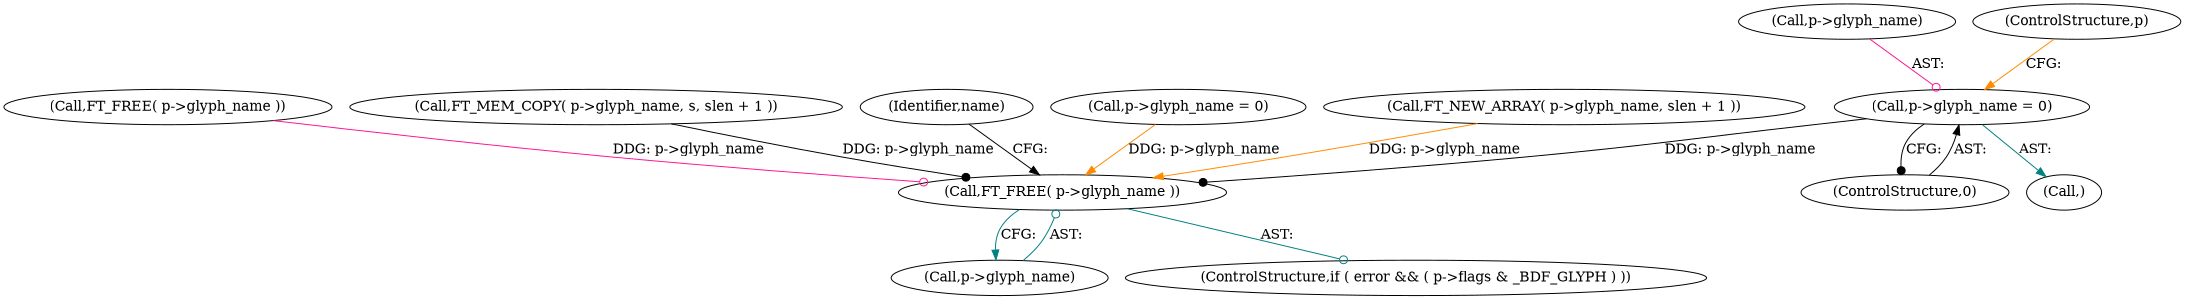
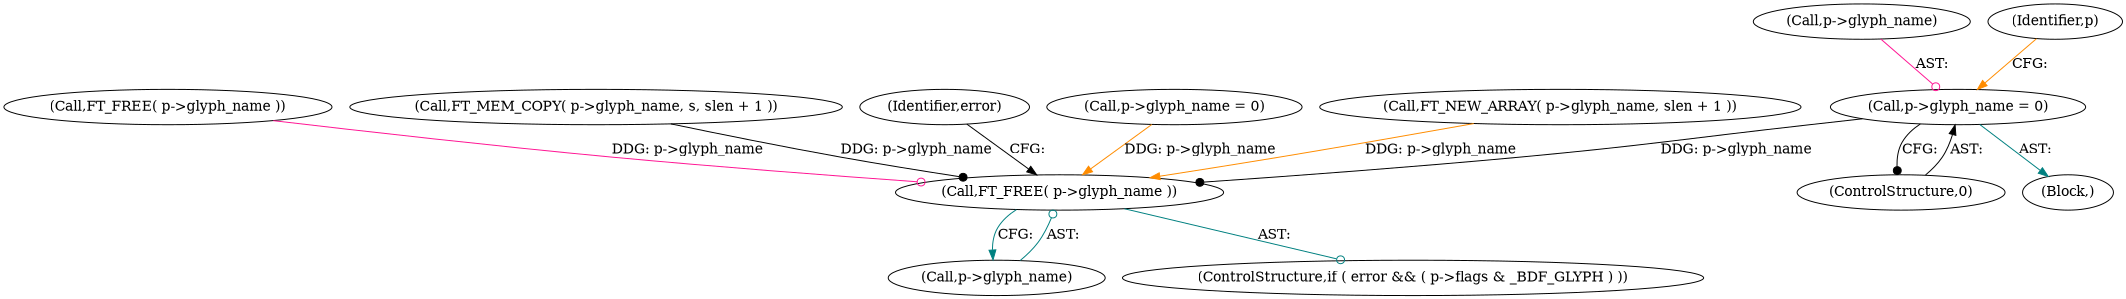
node "(ControlStructure,p)": label "(ControlStructure,p)" -> "(Identifier,p)"
node "(Identifier,name)": label "(Identifier,name)" -> "(Identifier,error)"
node "(Call,)": label "(Call,)" -> "(Block,)"
